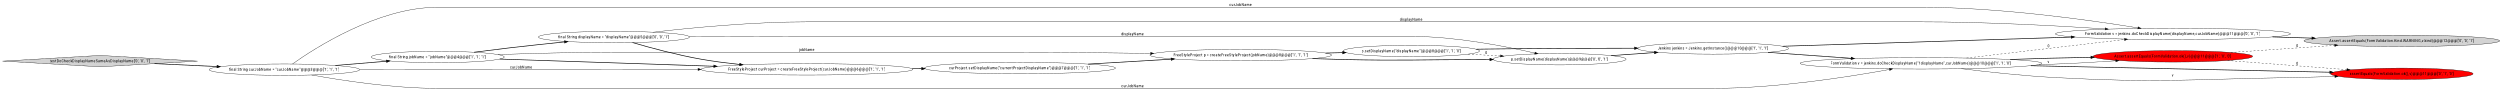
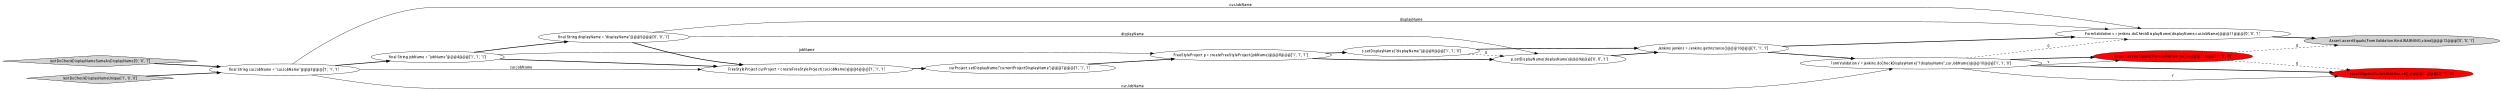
node "testDoCheckDisplayNameUnique['1', '0', '0']": added
